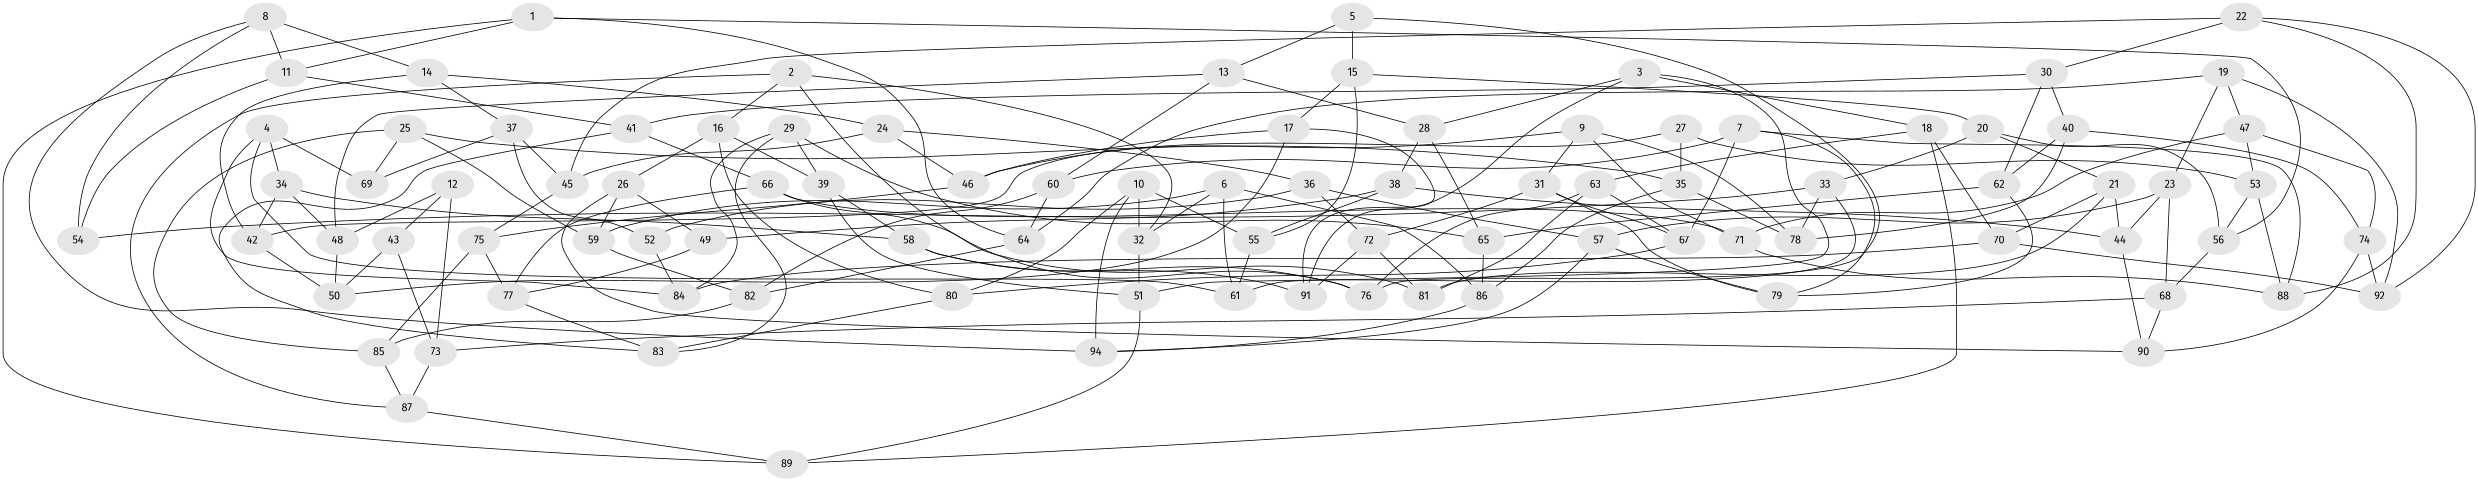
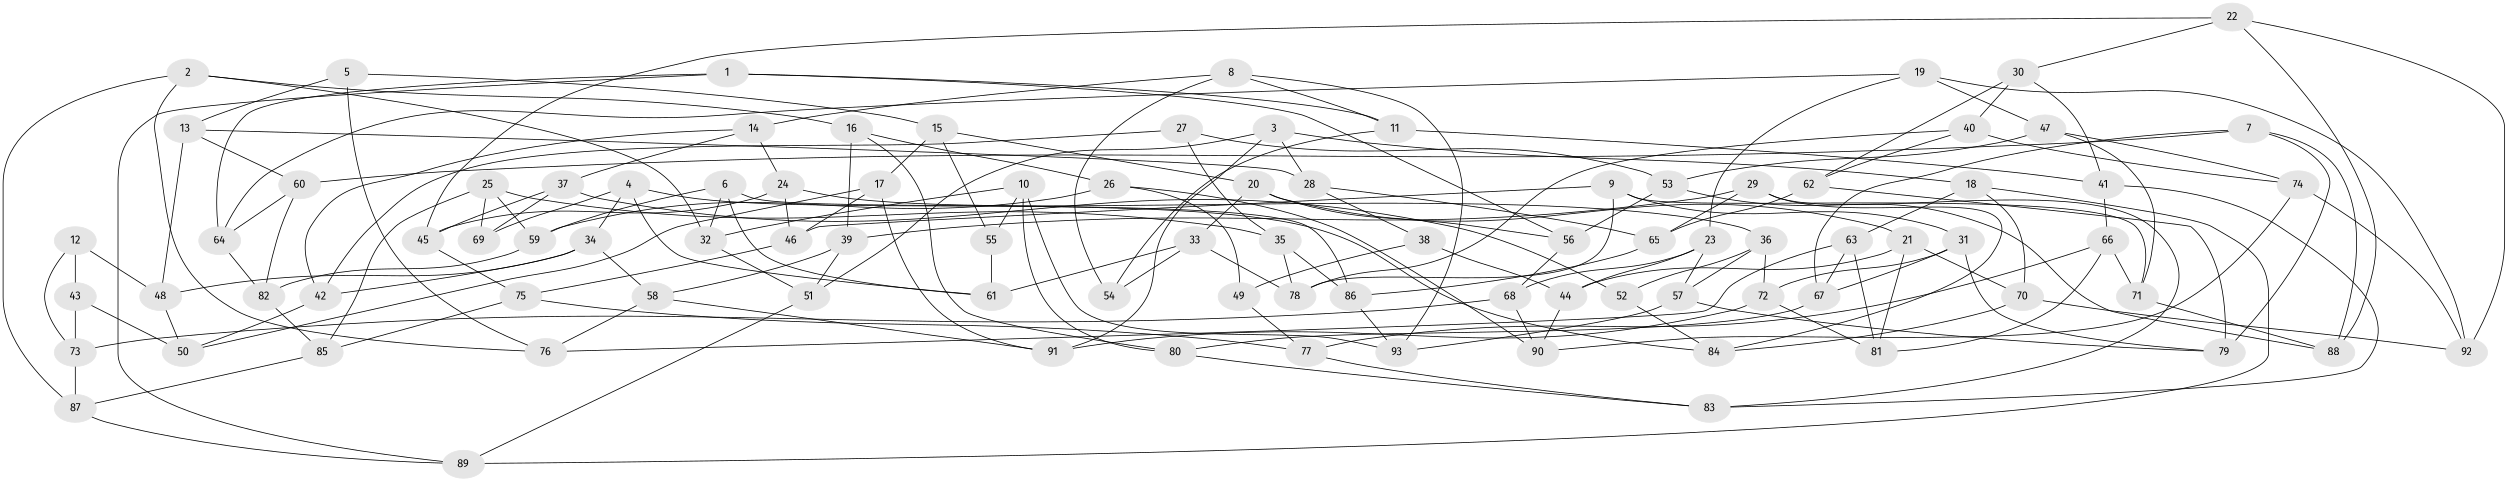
edge "38" -- "55": removed
node "94": label "94" -> "93"
